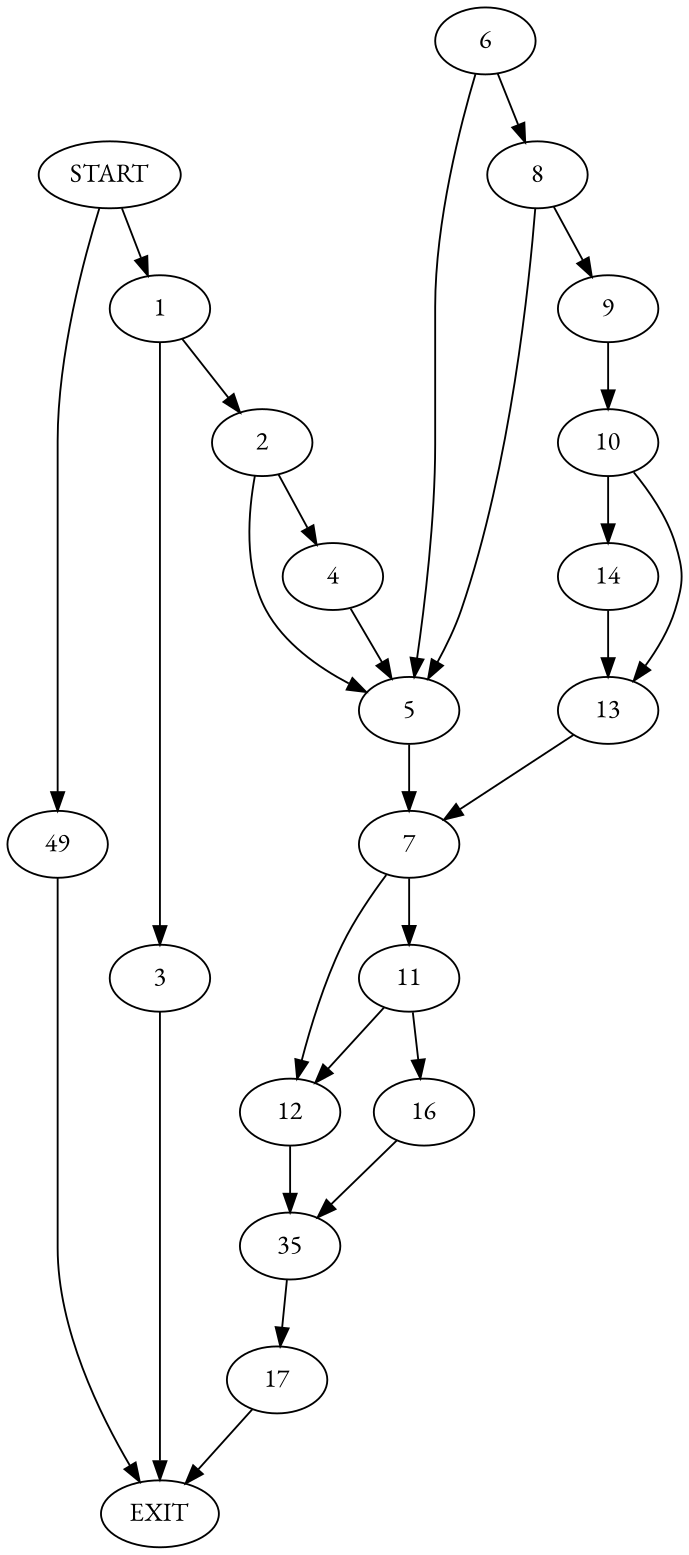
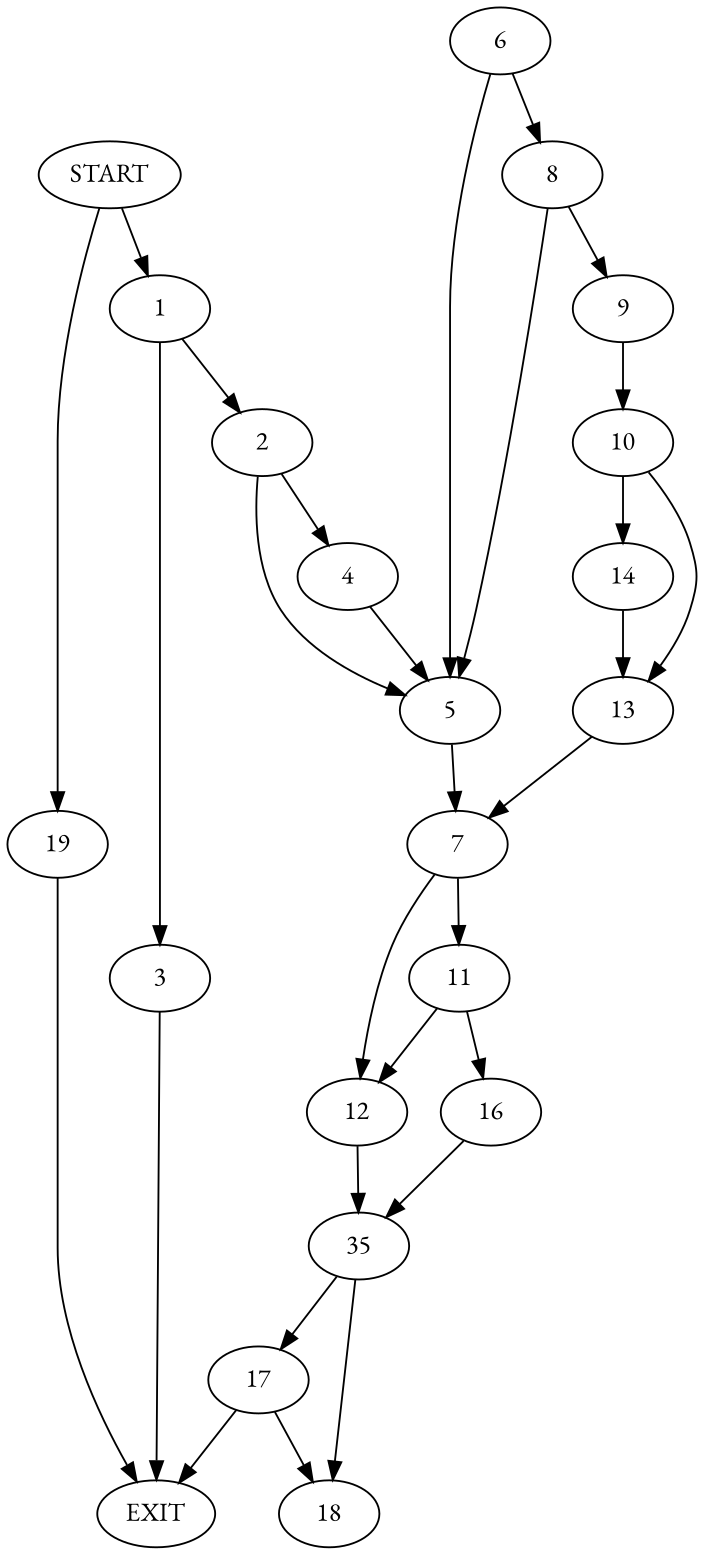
node "49": label "49" -> "19"
node "18": added
